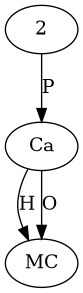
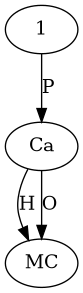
node "2": label "2" -> "1"
